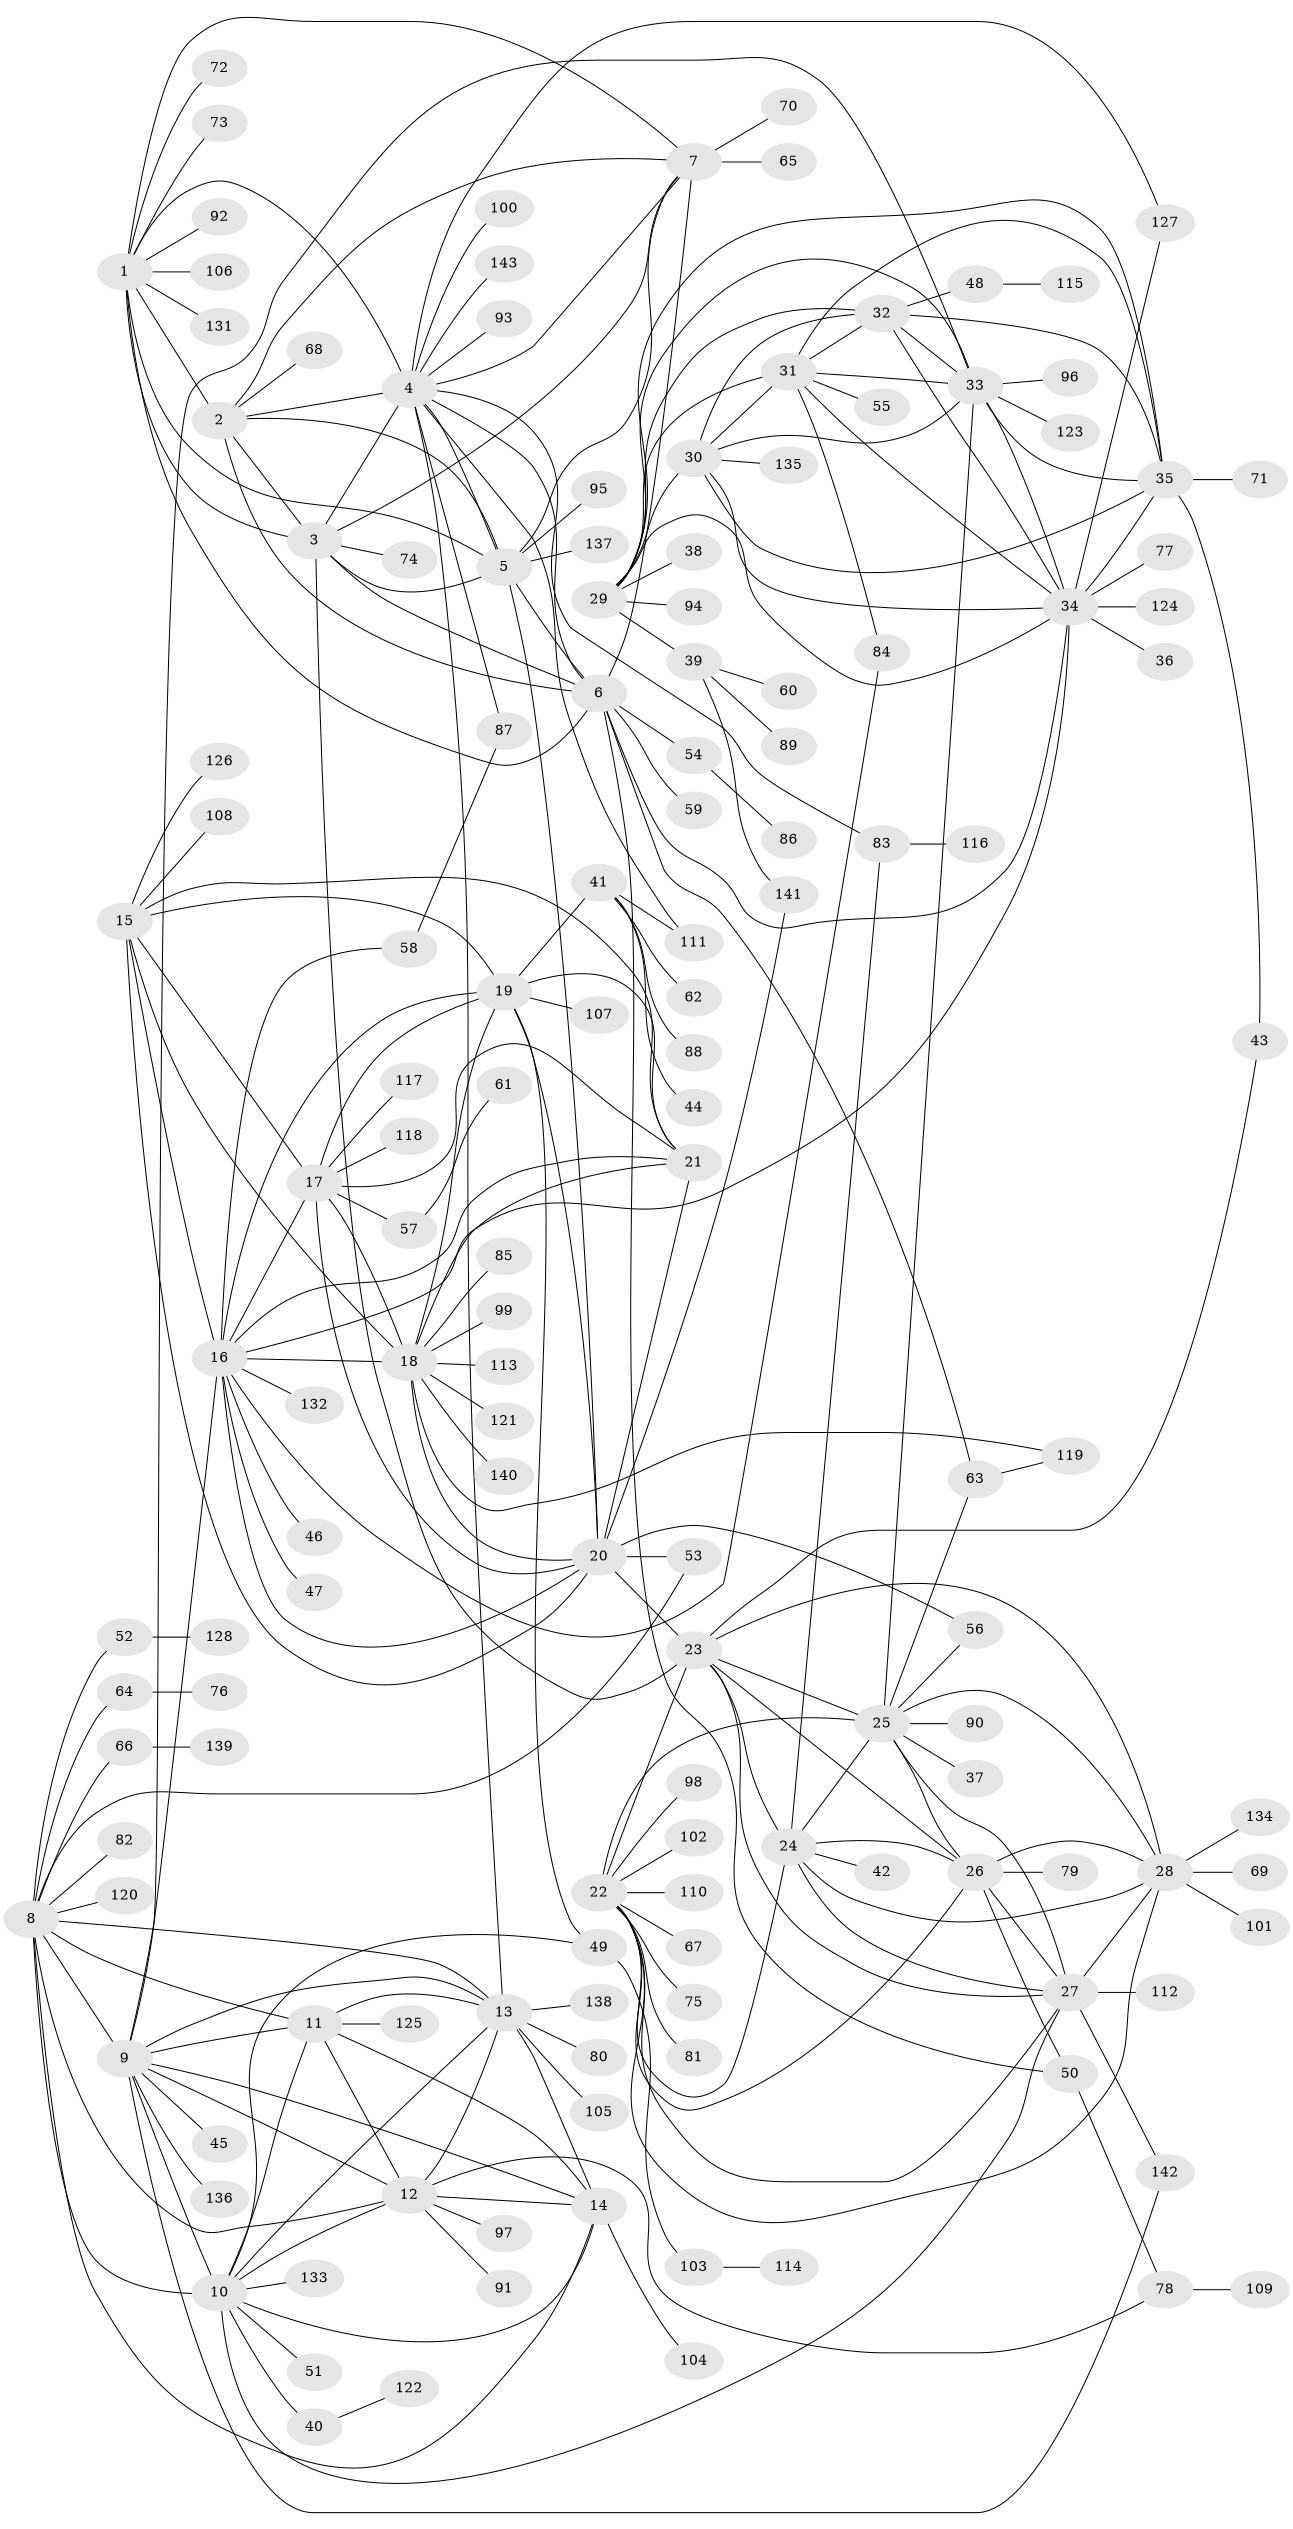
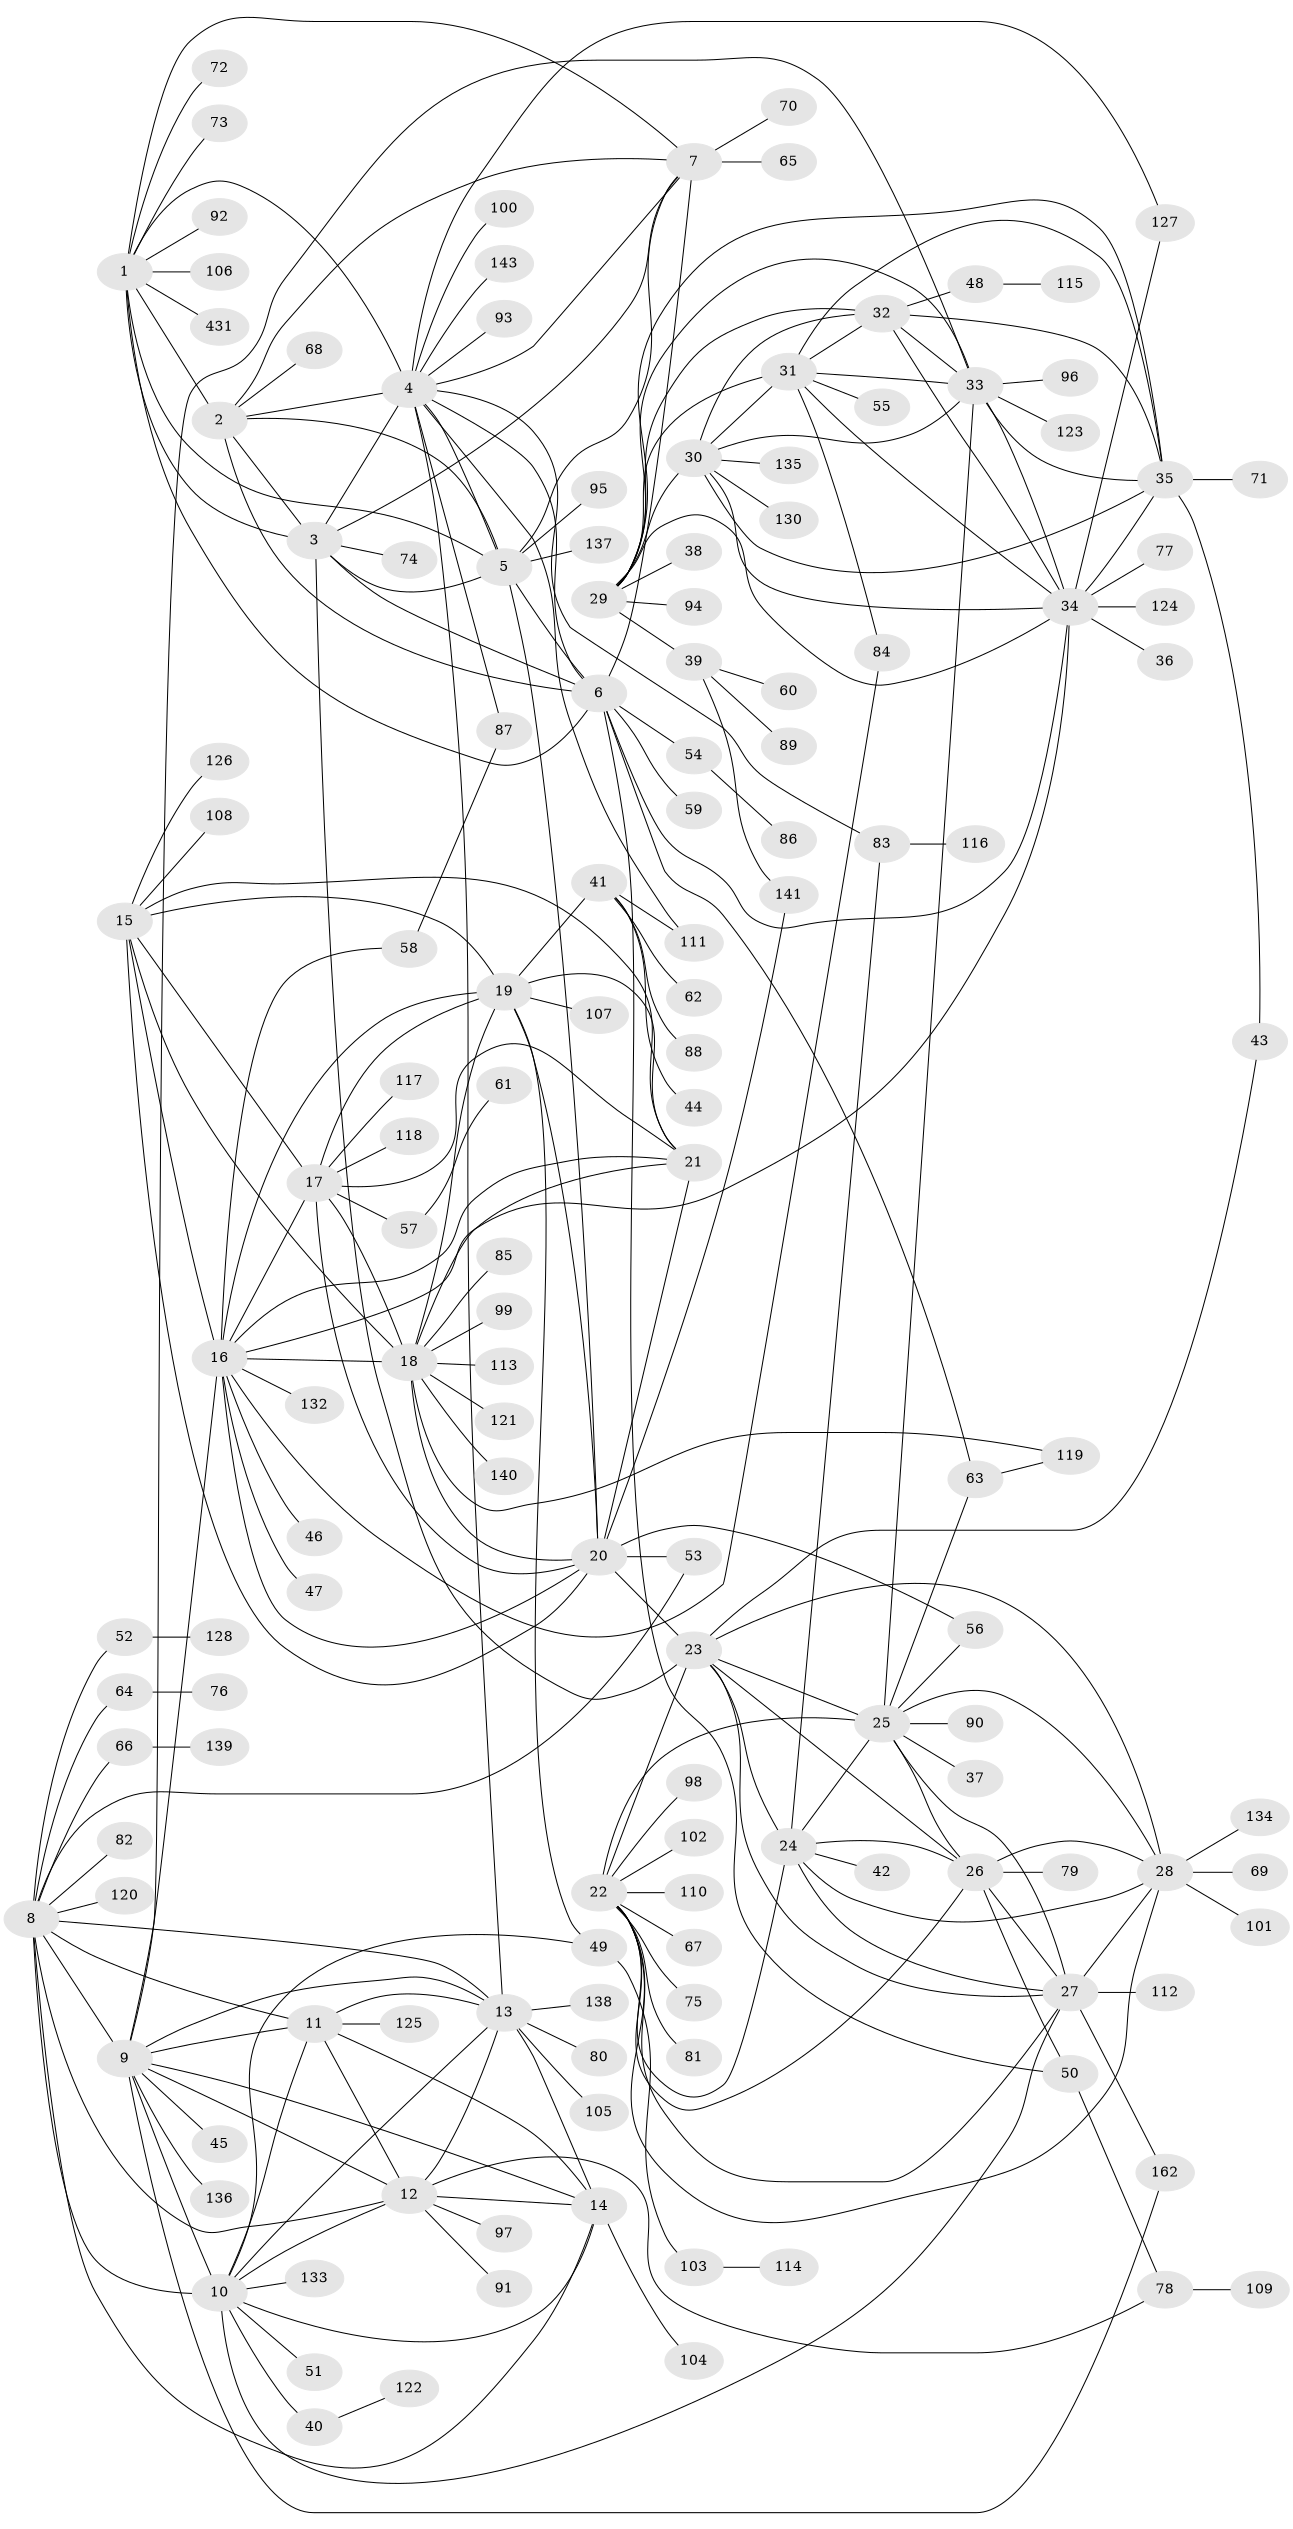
node "131": label "131" -> "431"
node "130": added
node "142": label "142" -> "162"
